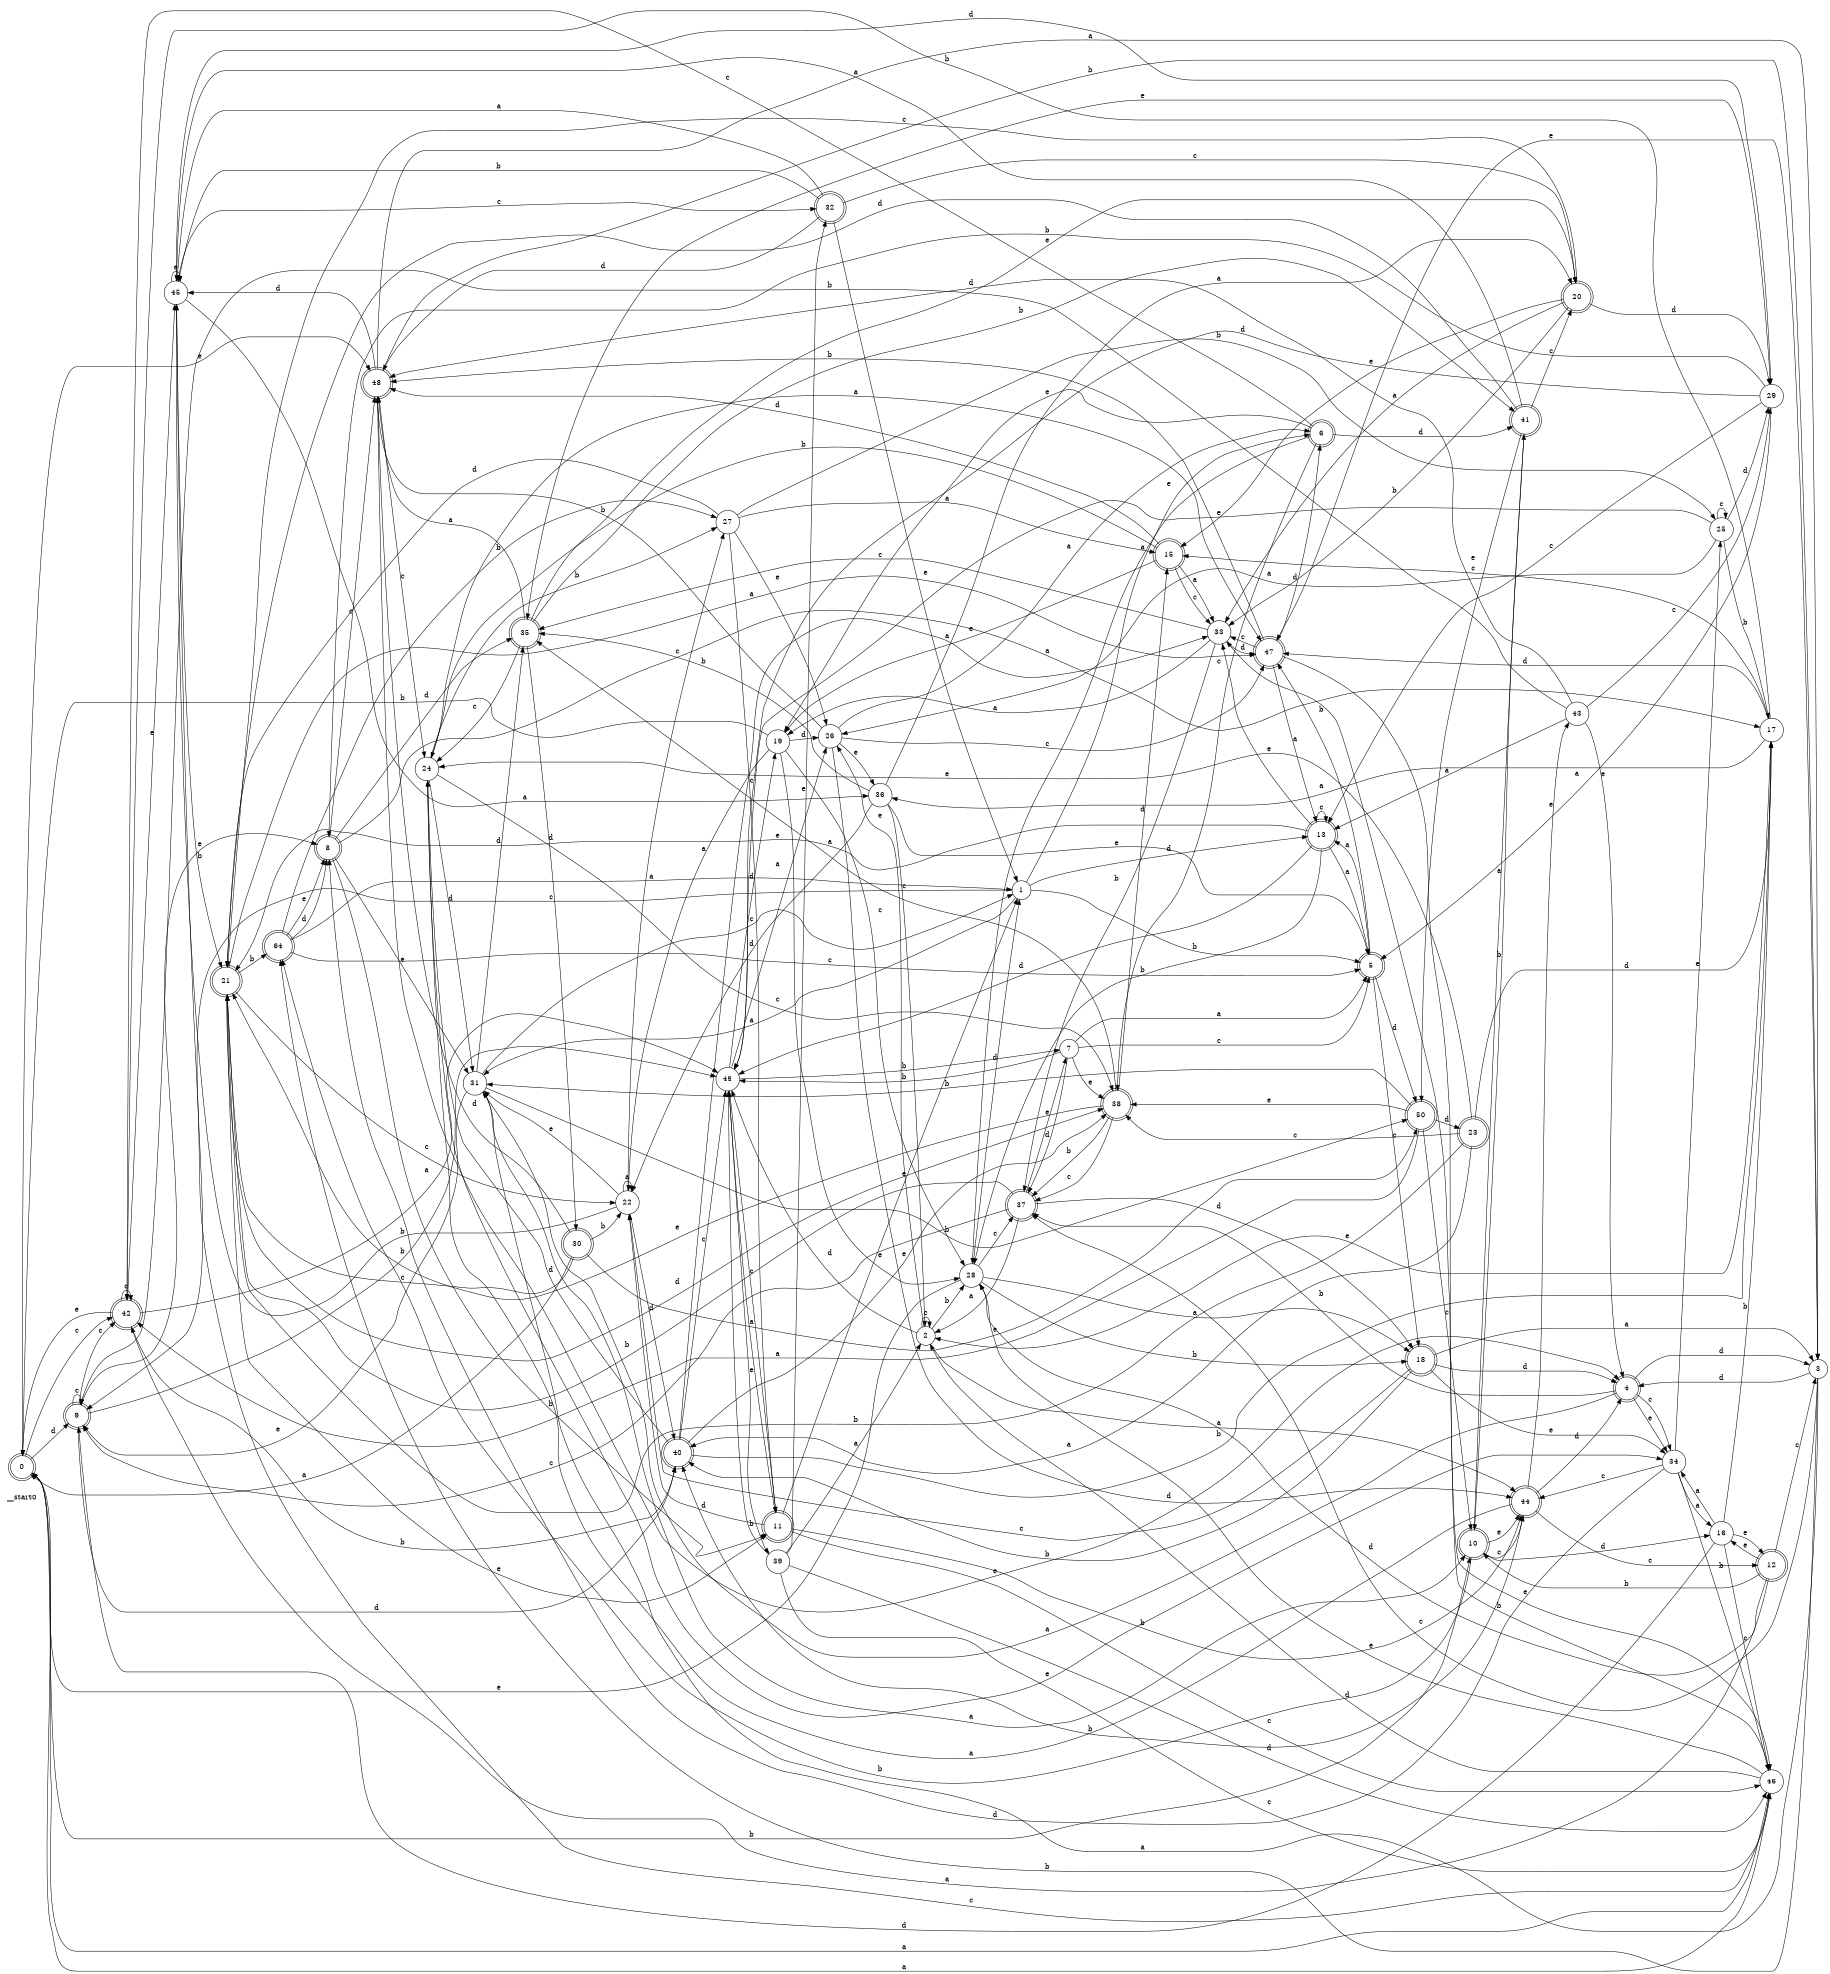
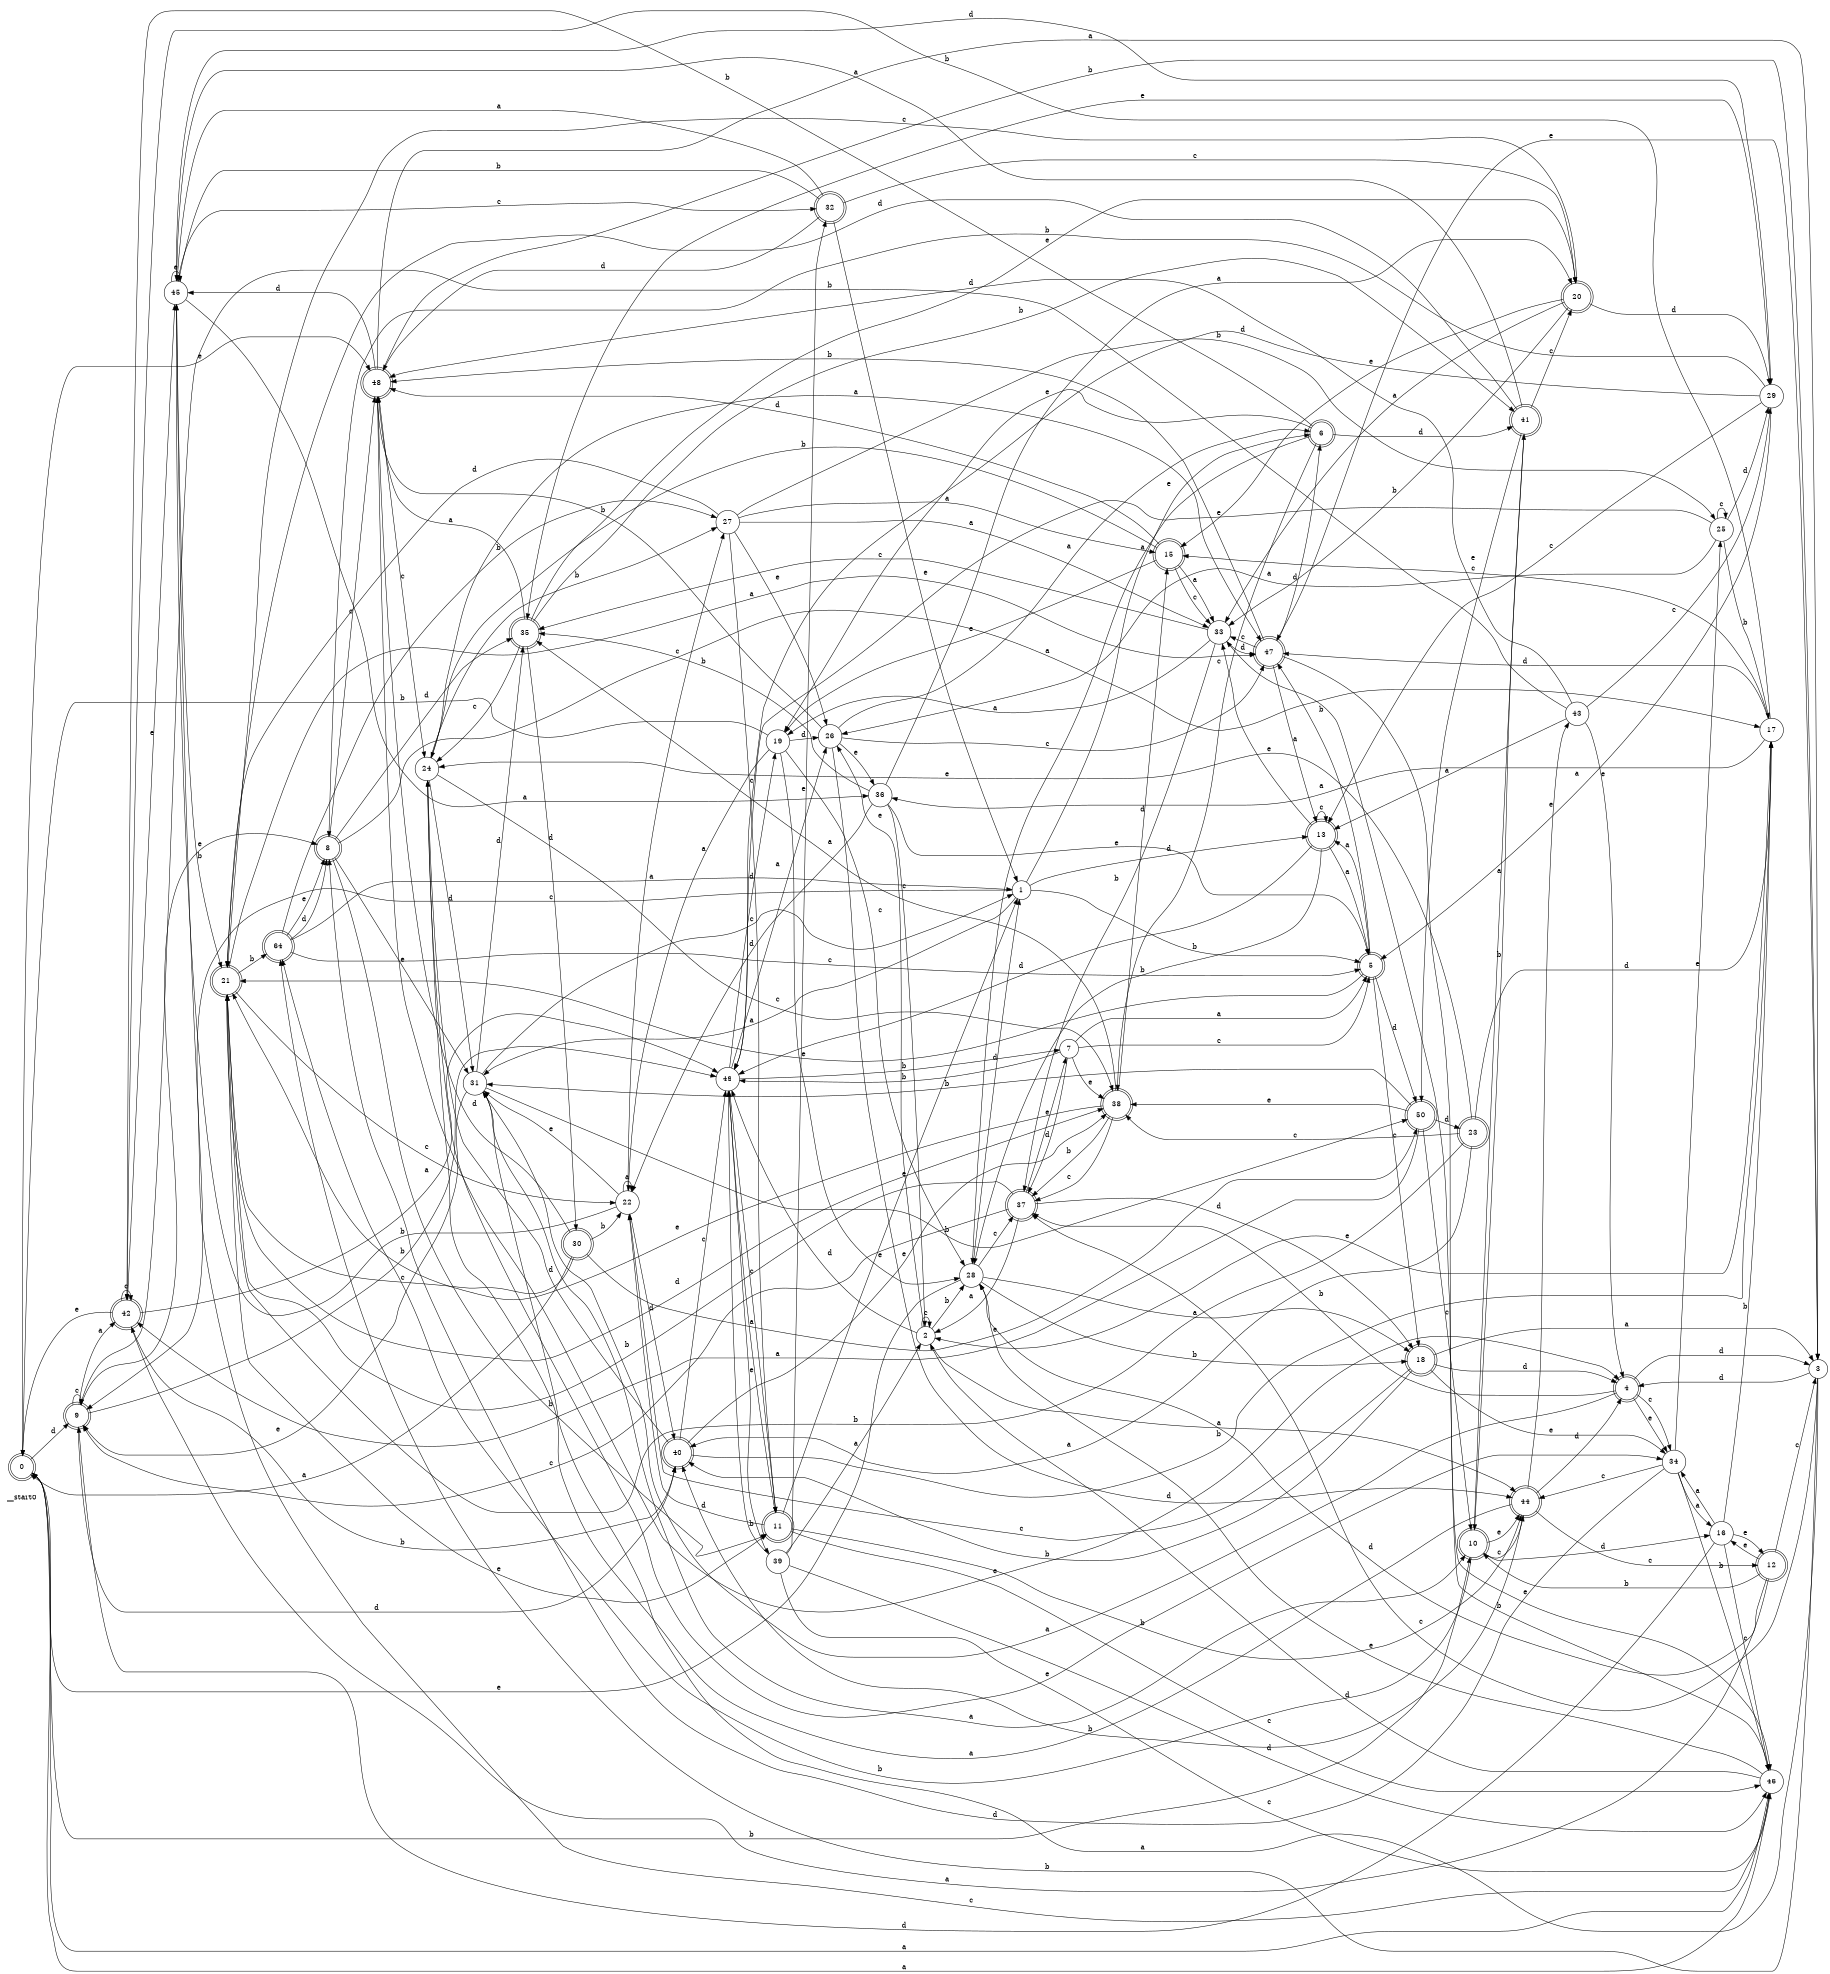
edge "6" -> "42": label "c" -> "b"
edge "40" -> "33": now "27" -> "33"
edge "13" -> "21": now "5" -> "21"
edge "9" -> "42": label "c" -> "a"
edge "0" -> "42": removed, label "c"
